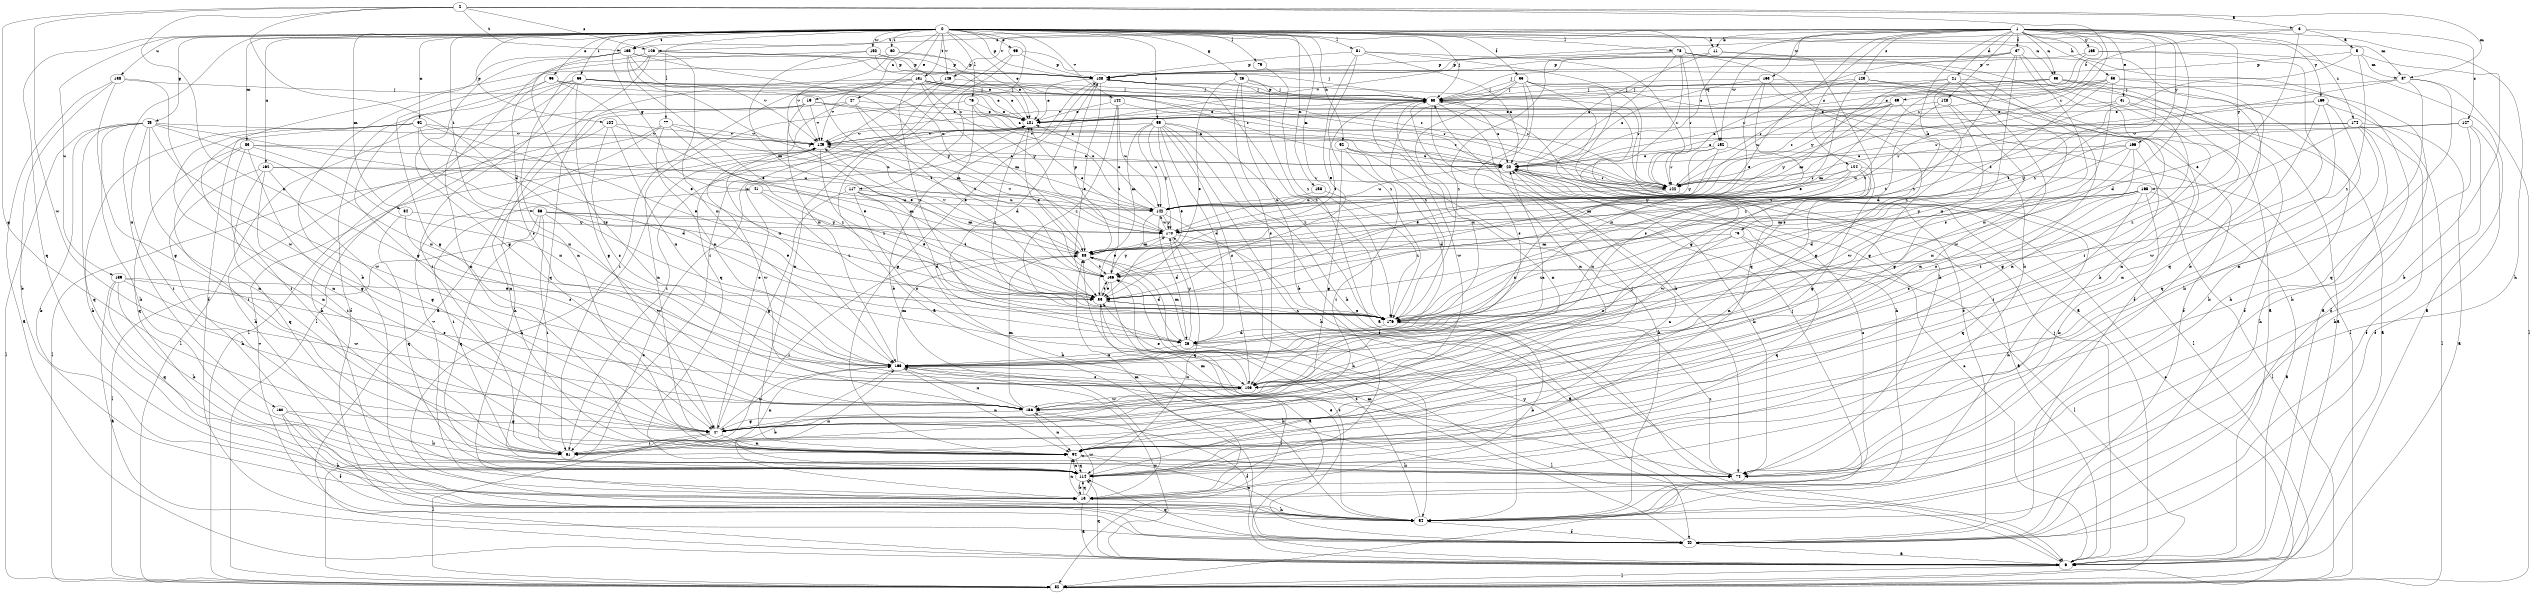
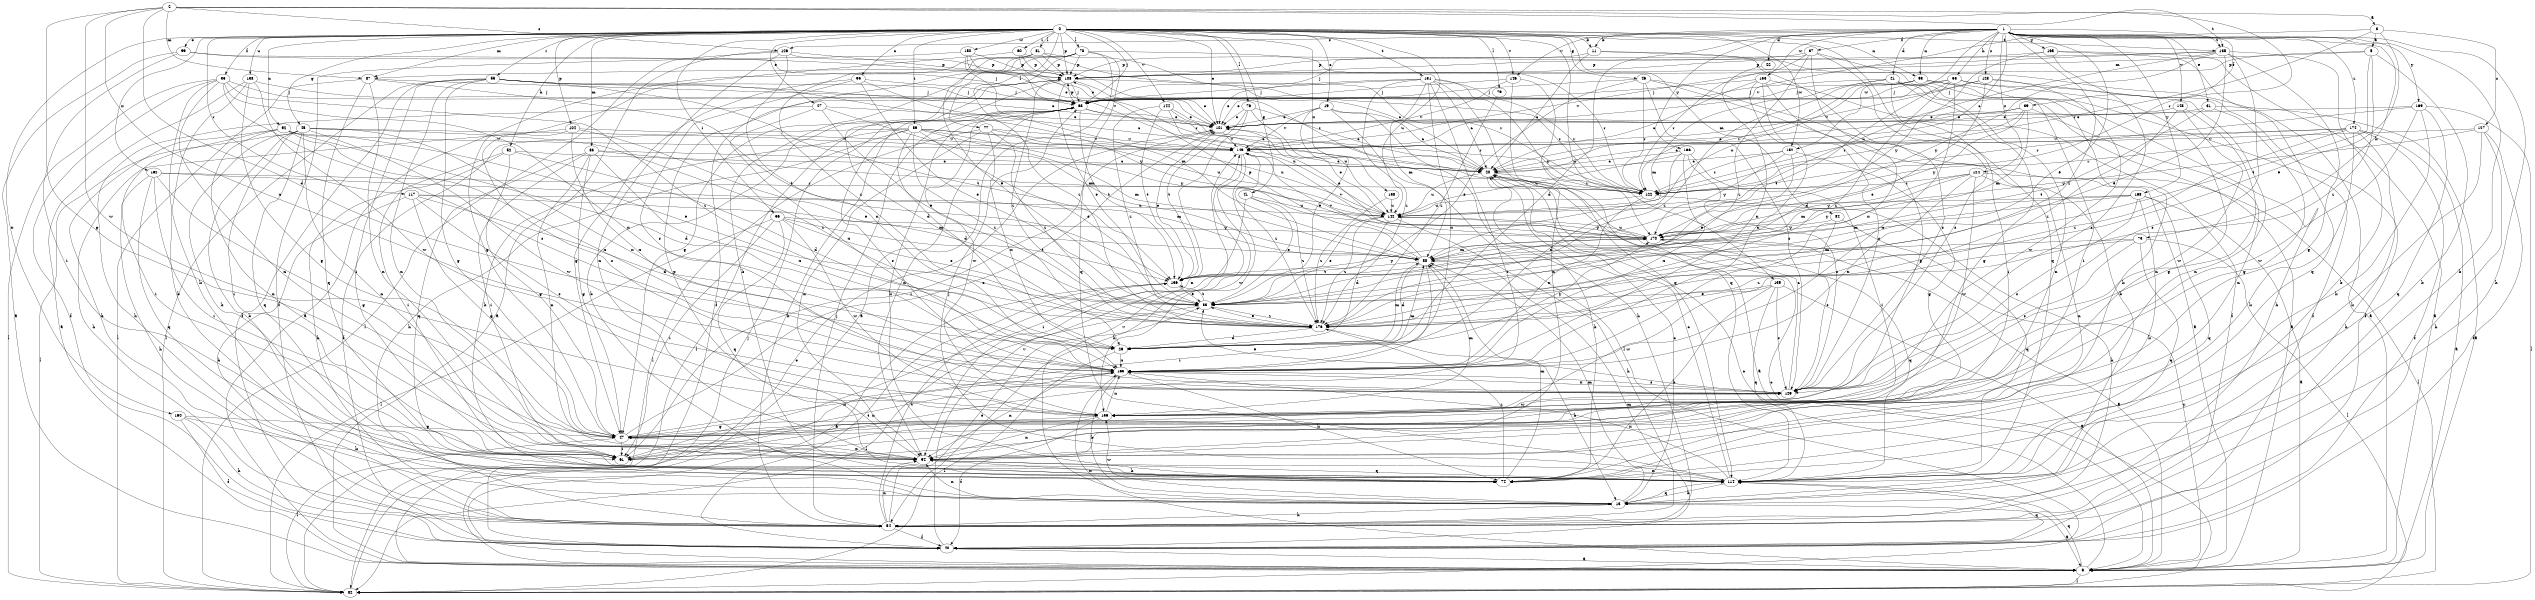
node "22": added
edge "165" -> "129": added, label "s"
edge "101" -> "176": now "142" -> "176"
